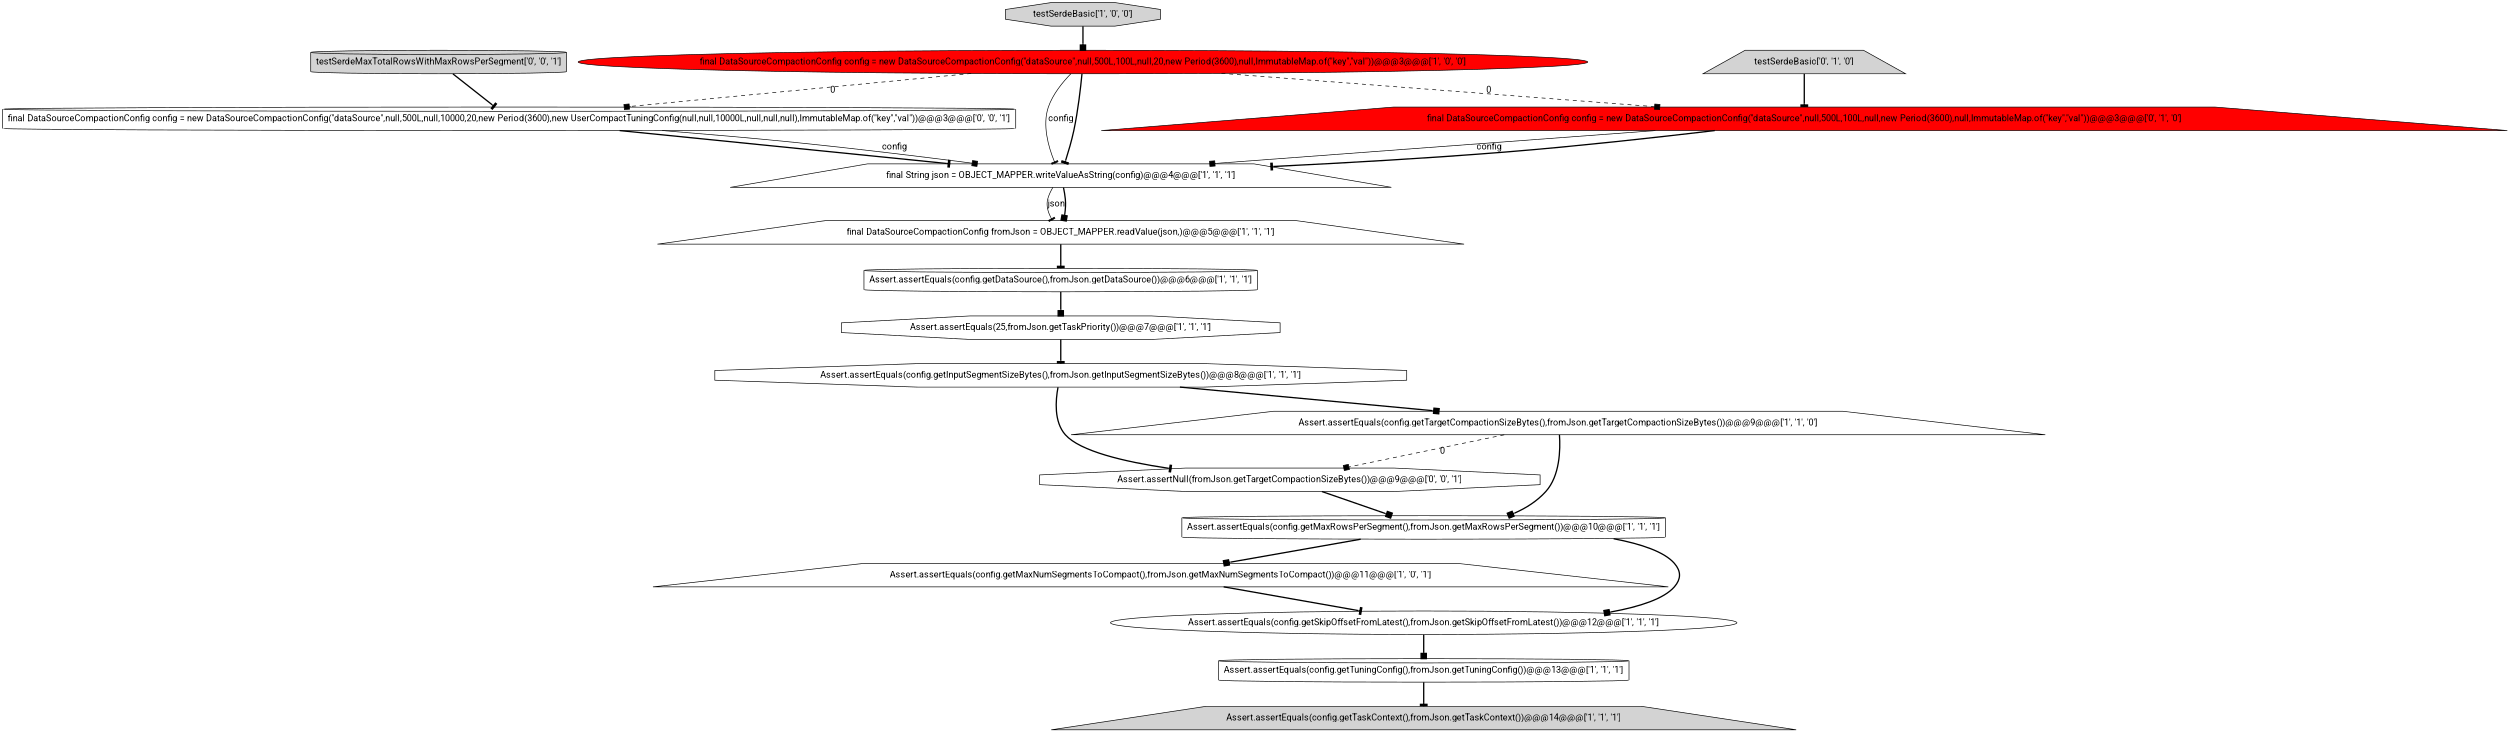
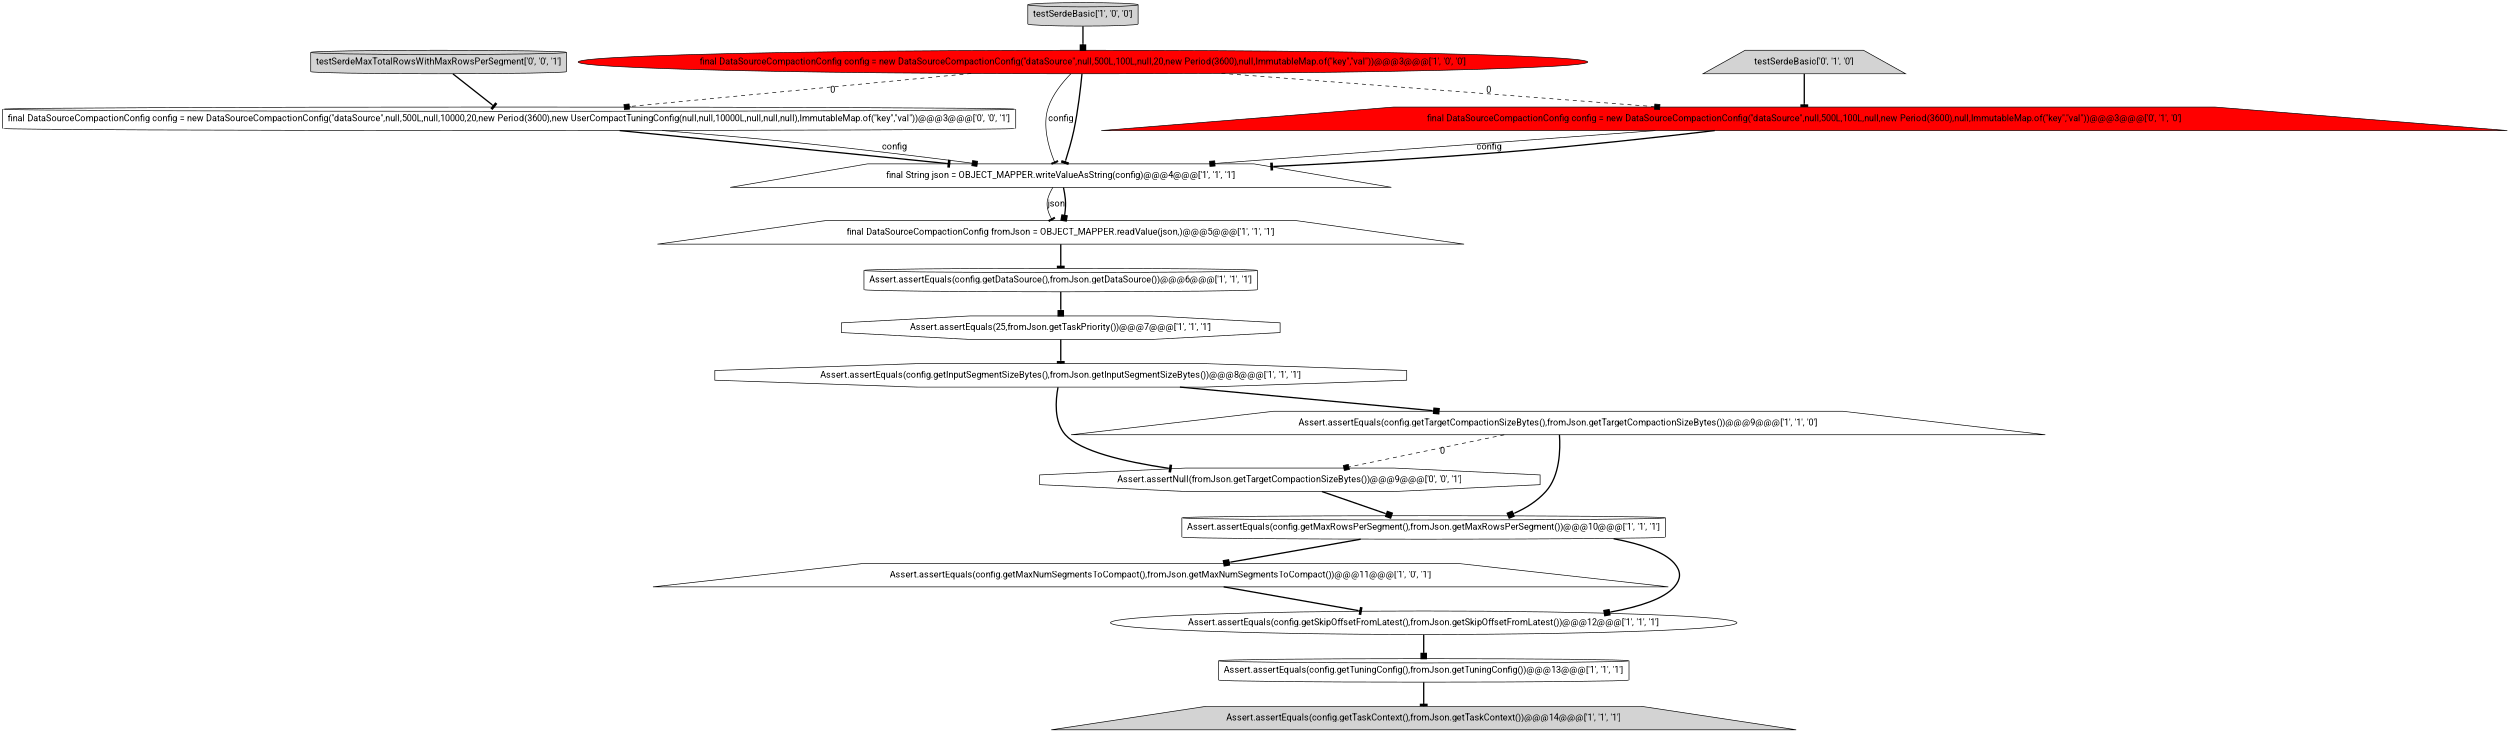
node "testSerdeBasic['1', '0', '0']": shape octagon -> cylinder
